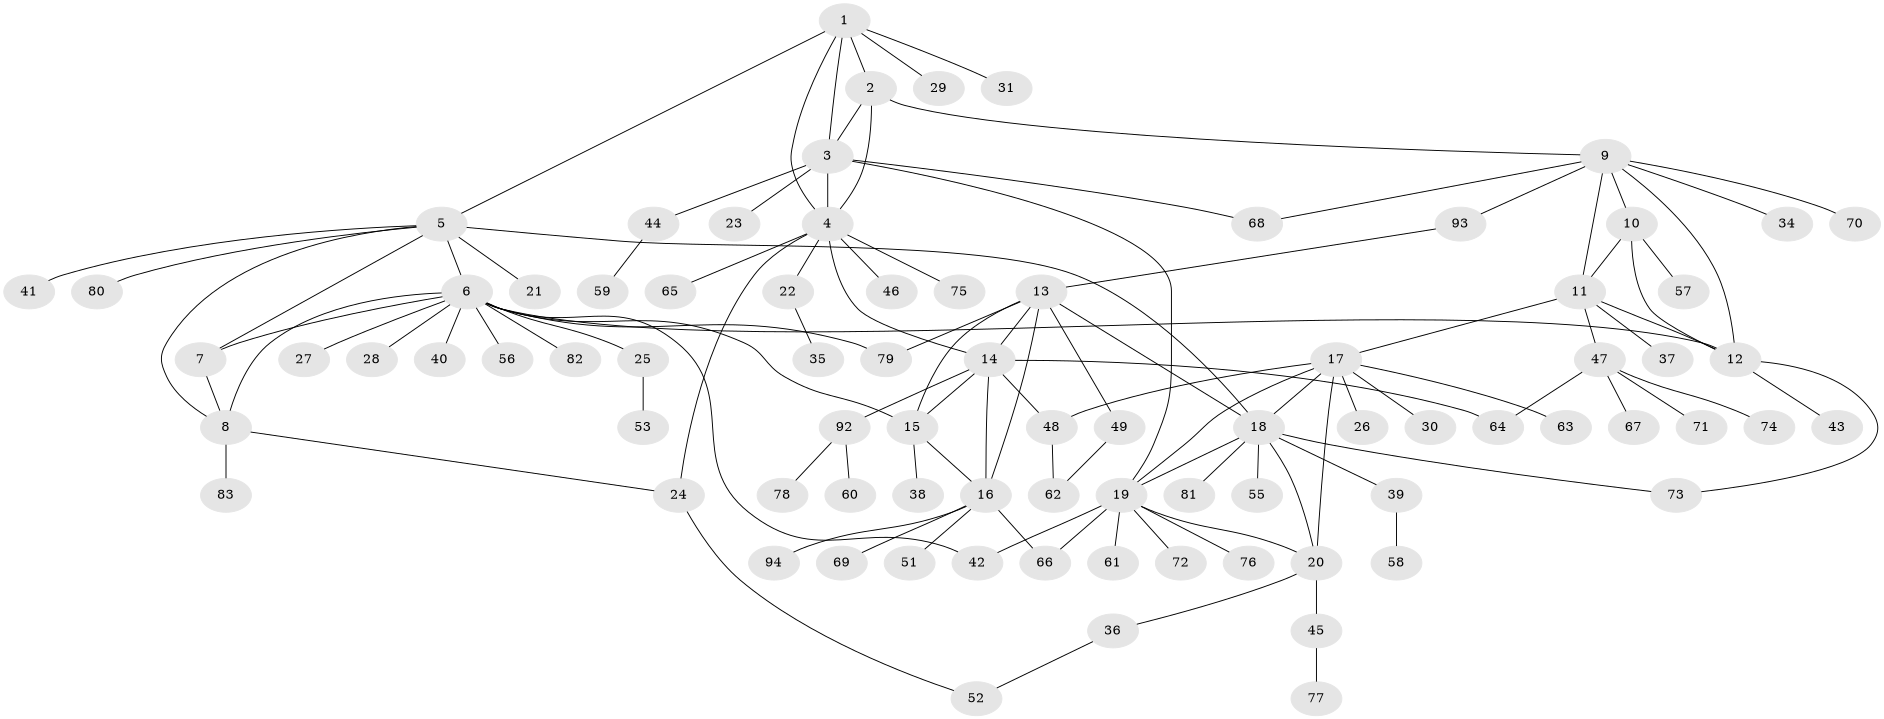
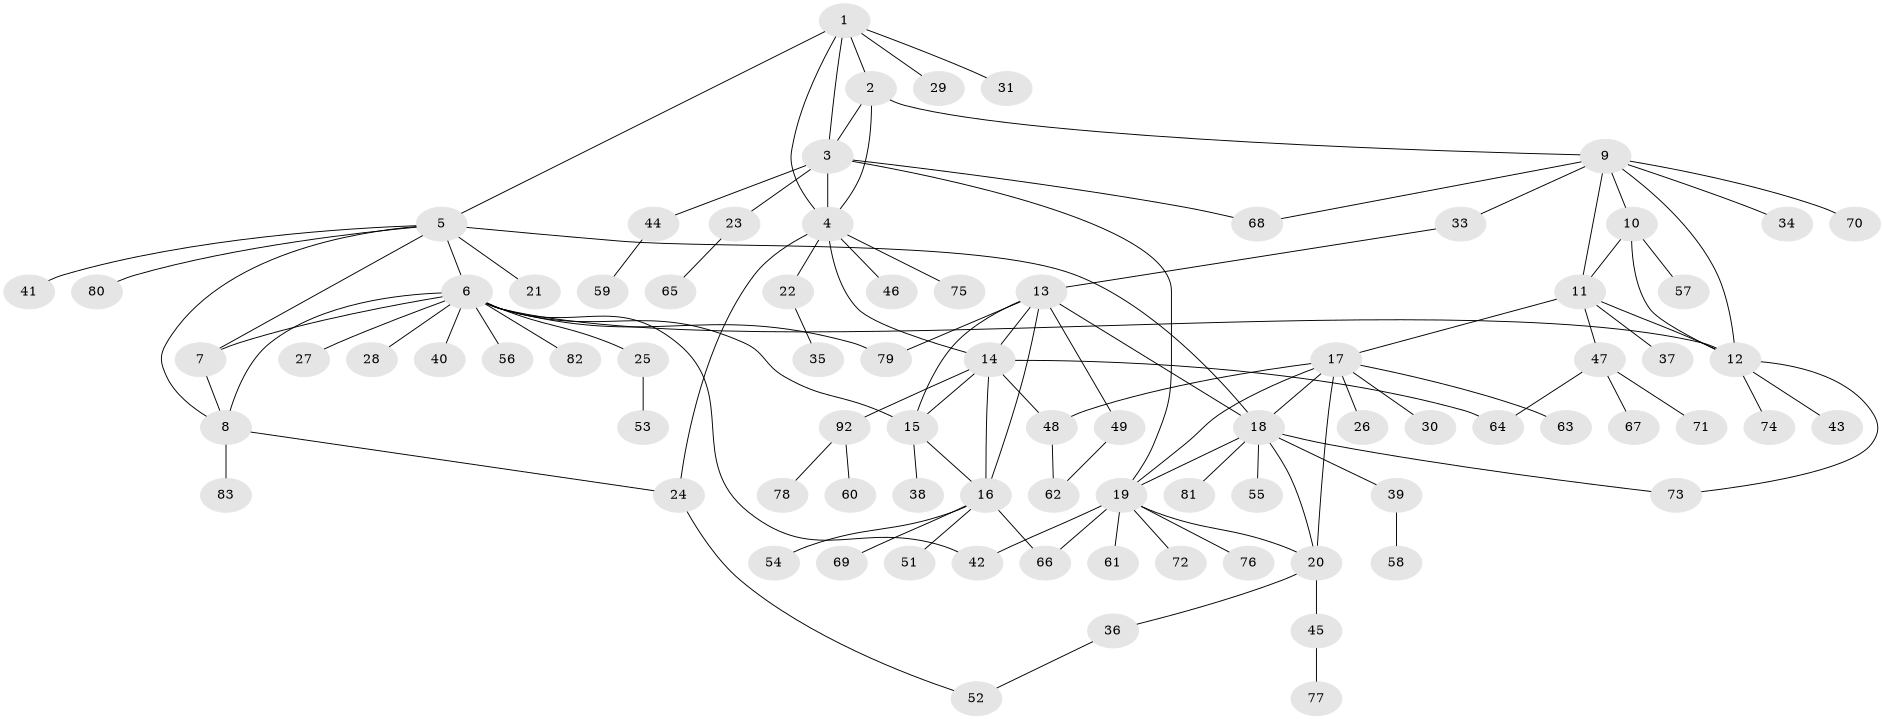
node "93": label "93" -> "33"
edge "4" -- "65": now "23" -- "65"
edge "47" -- "74": now "12" -- "74"
node "94": label "94" -> "54"
